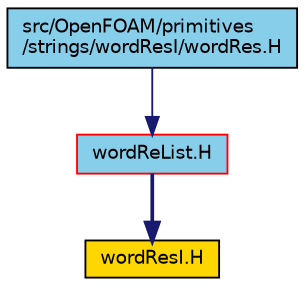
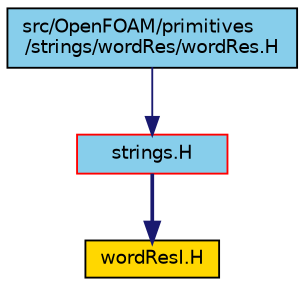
node "src/OpenFOAM/primitives /strings/wordResI/wordRes.H": label "src/OpenFOAM/primitives /strings/wordResI/wordRes.H" -> "src/OpenFOAM/primitives /strings/wordRes/wordRes.H"
node "wordReList.H": label "wordReList.H" -> "strings.H"
